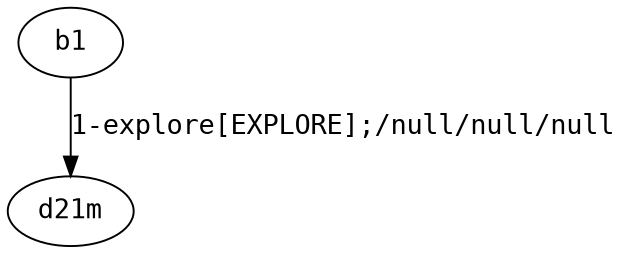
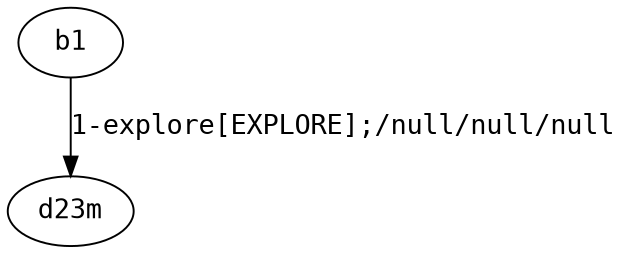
node "d21m": label "d21m" -> "d23m"
